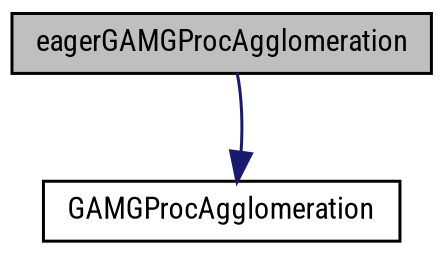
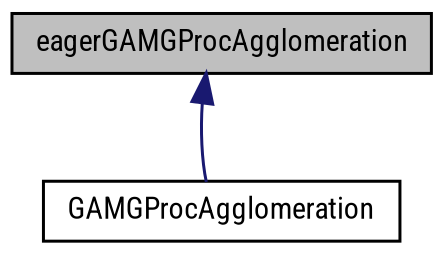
edge "eagerGAMGProcAgglomeration" -> "GAMGProcAgglomeration": reversed
